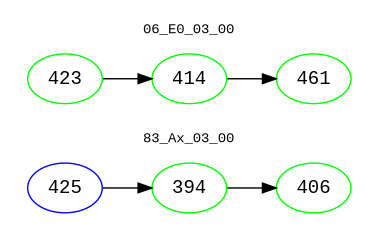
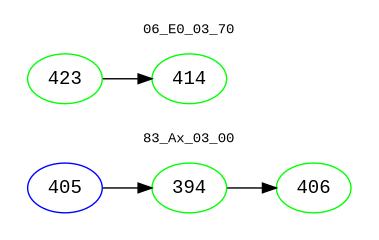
cluster "06_E0_03_00": label "06_E0_03_00" -> "06_E0_03_70"
node "461": removed
node "425": label "425" -> "405"
